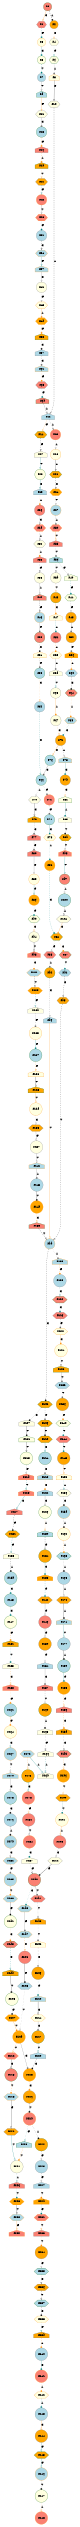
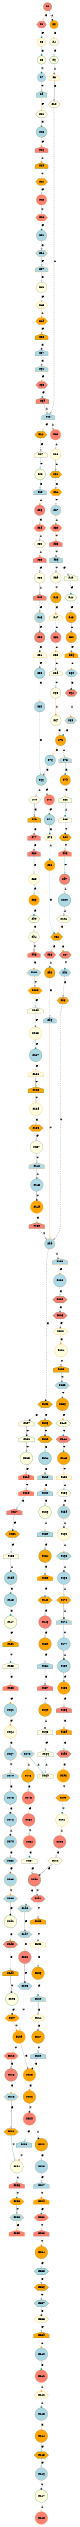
edge "S215" -> "S218": label "T" -> "C"
